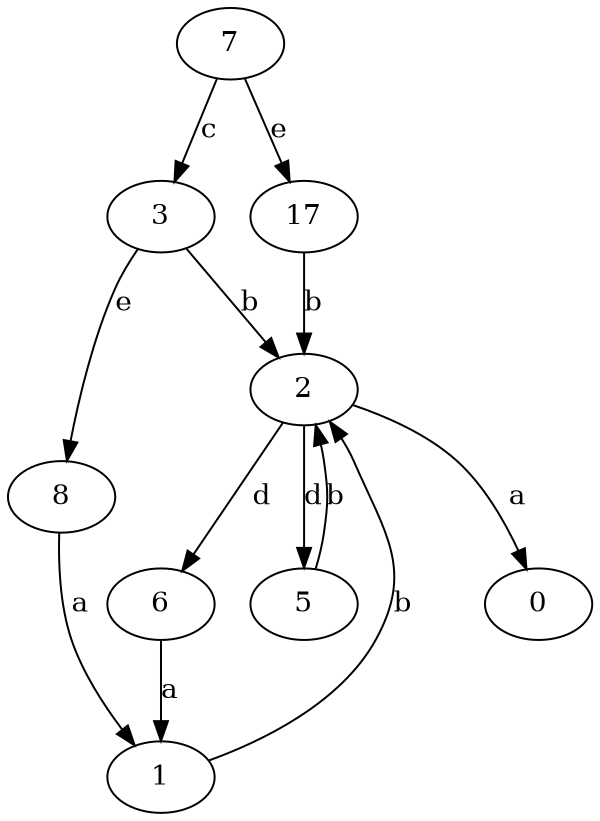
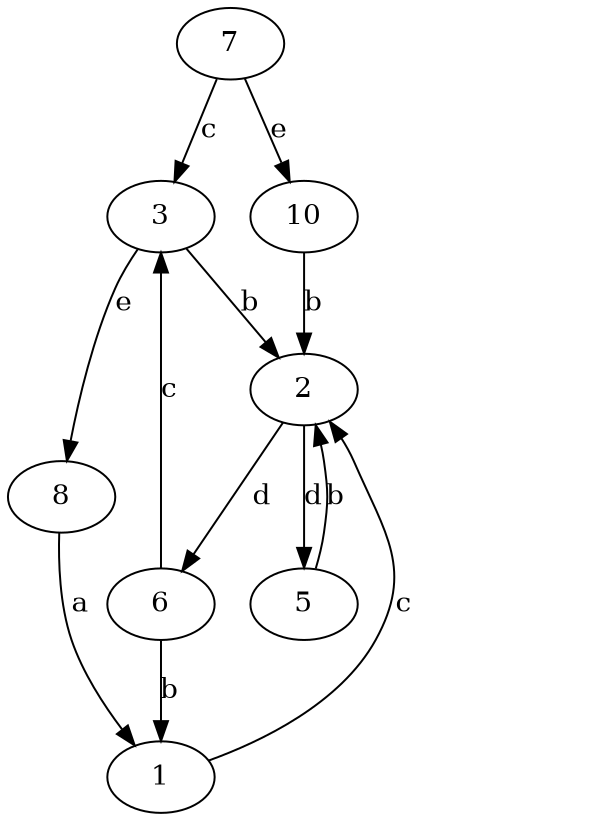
node "17": label "17" -> "10"
edge "6" -> "3": added, label "c"
edge "1" -> "2": label "b" -> "c"
node "0": removed
edge "6" -> "1": label "a" -> "b"
